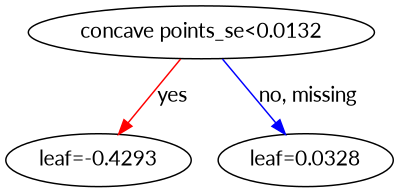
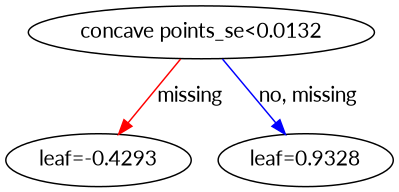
edge "concave points_se<0.0132" -> "leaf=-0.4293": label "yes" -> "missing"
node "leaf=0.0328": label "leaf=0.0328" -> "leaf=0.9328"
